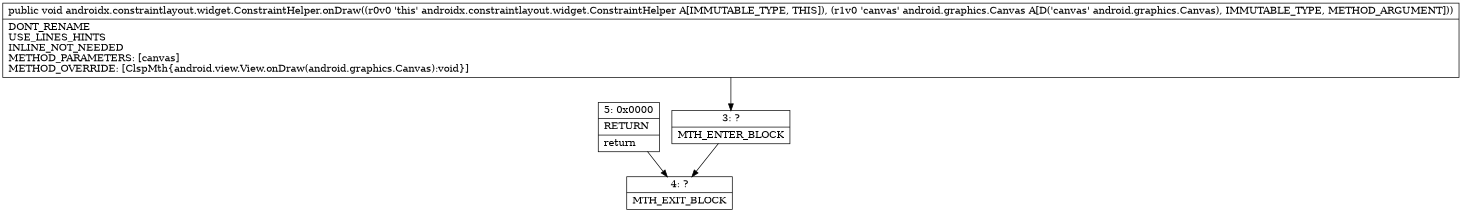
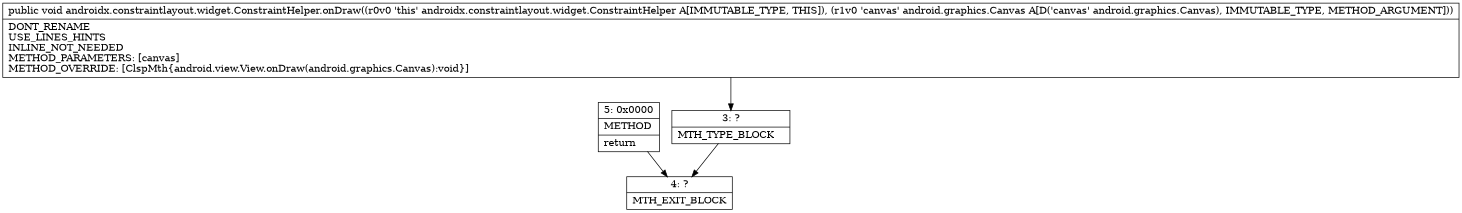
node "5: 0x0000": text "RETURN" -> "METHOD"
node "3: ?": text "MTH_ENTER_BLOCK" -> "MTH_TYPE_BLOCK"
